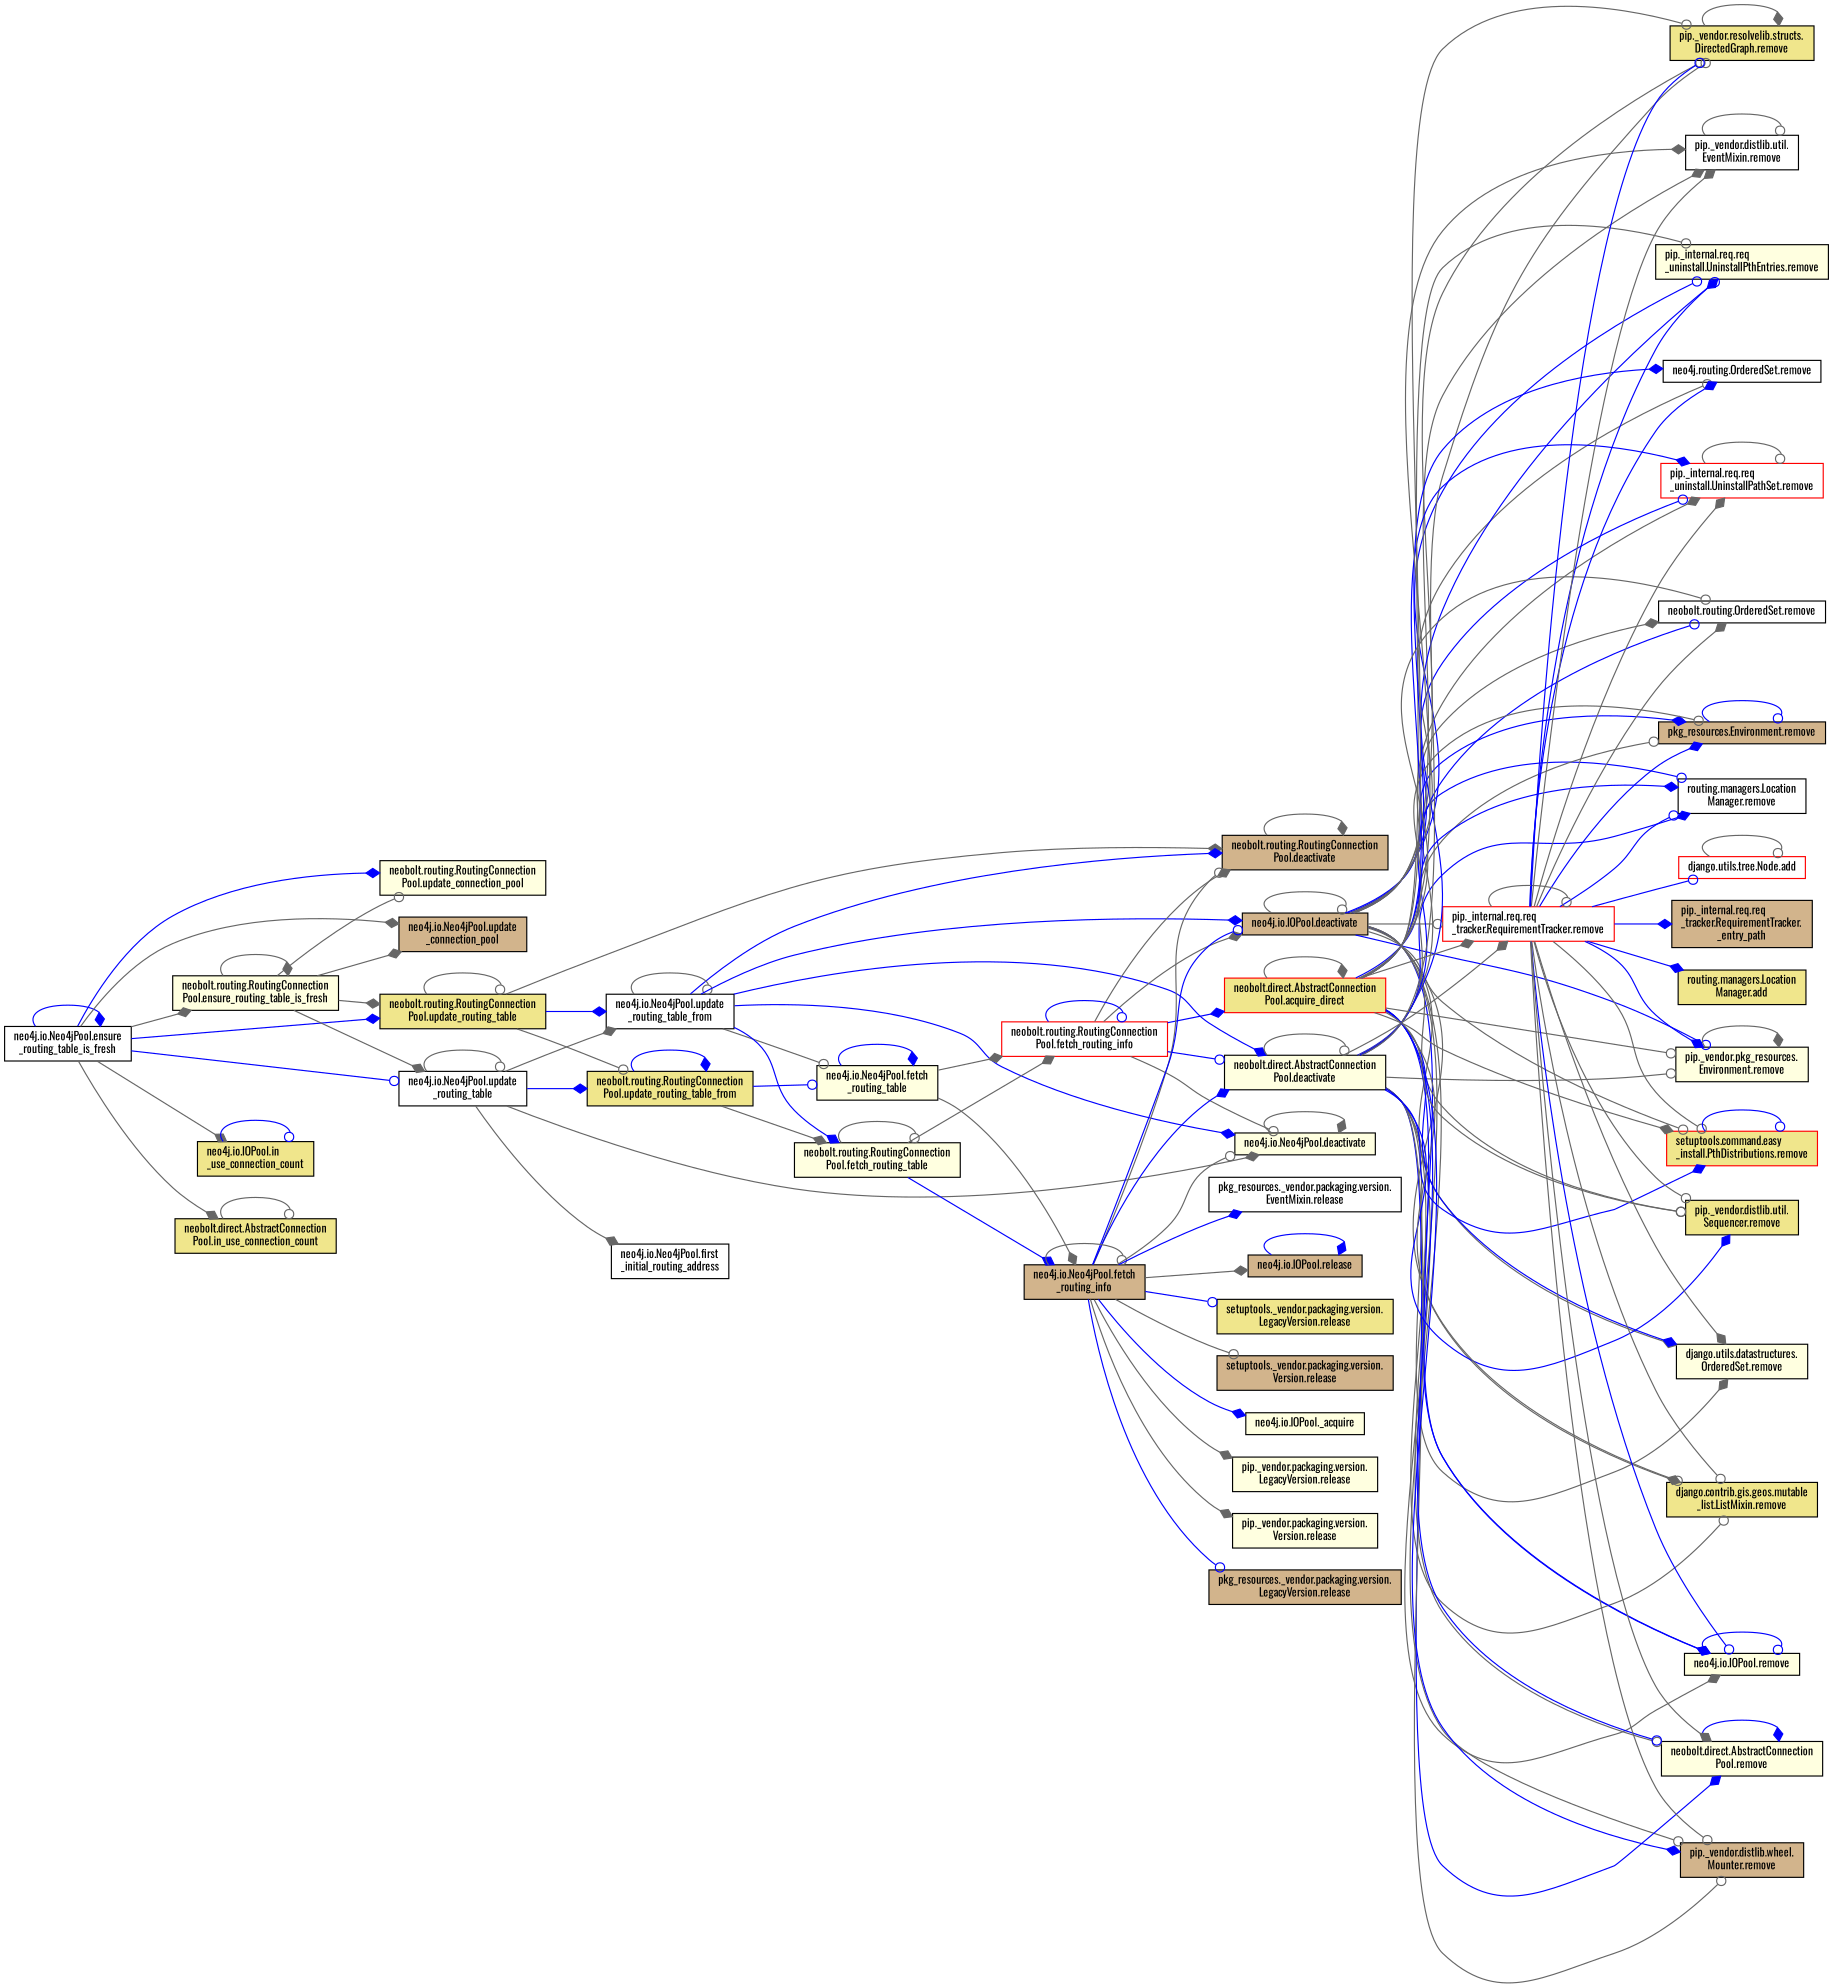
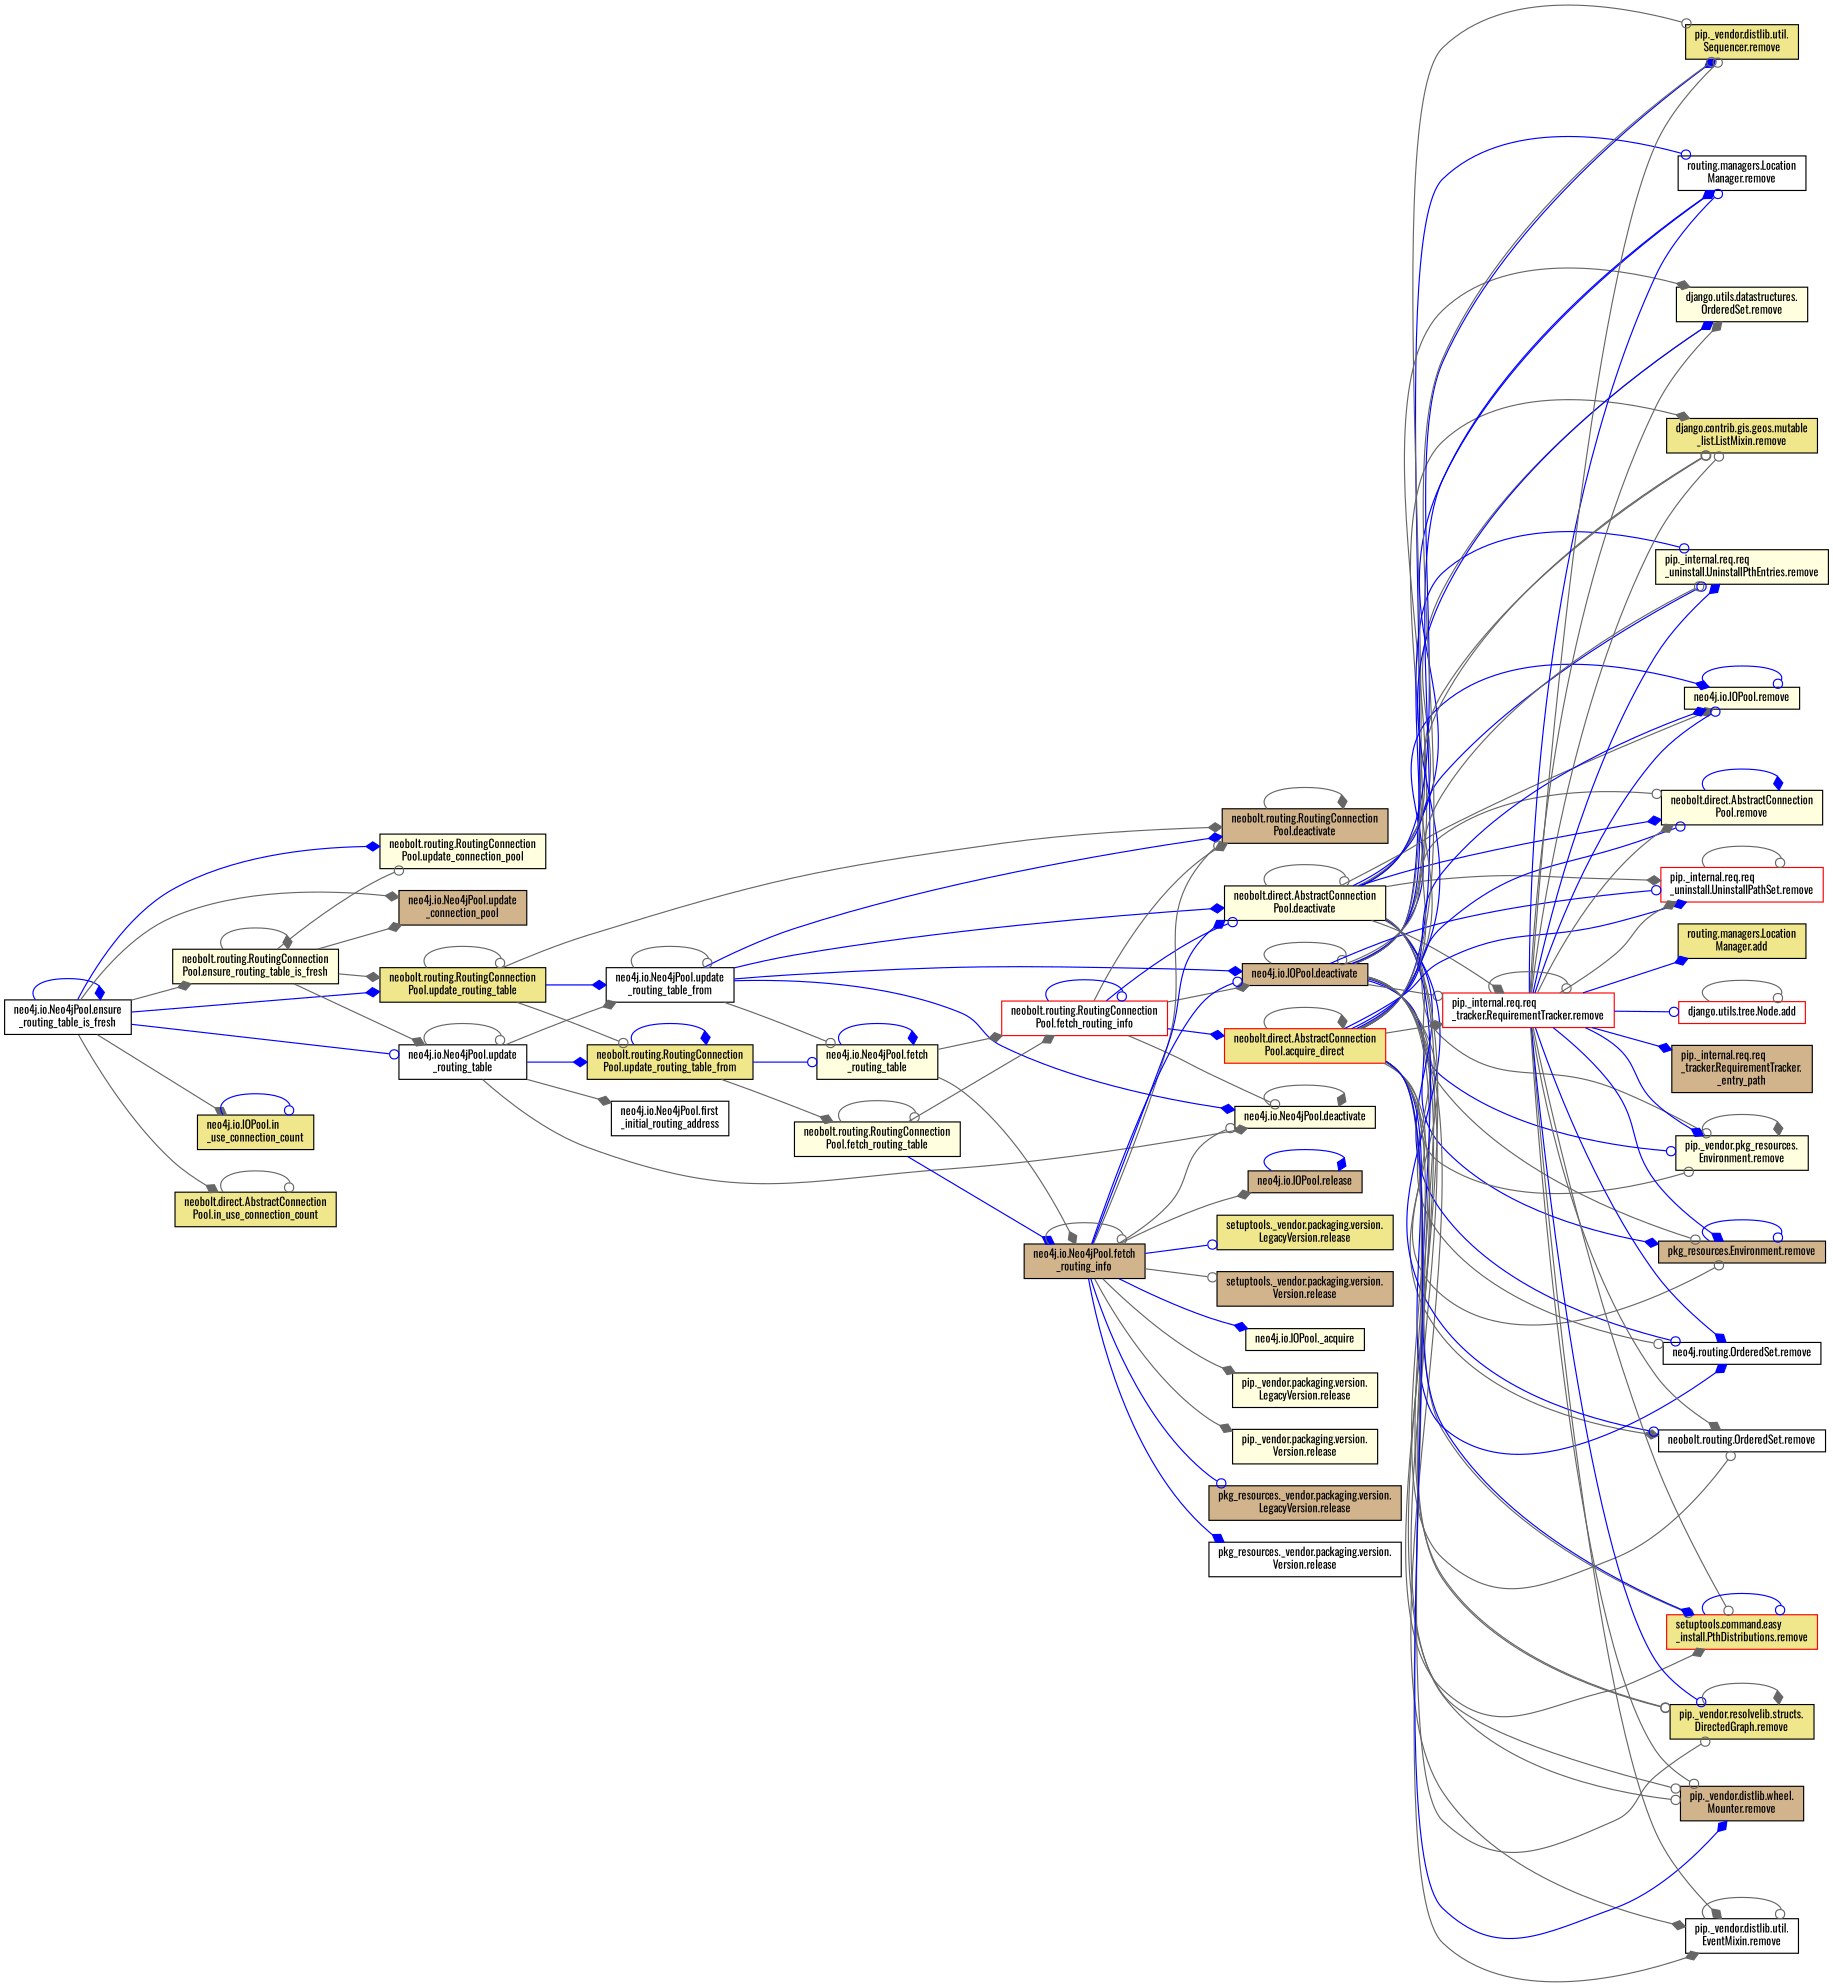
edge "neo4j.io.Neo4jPool.update _routing_table_from" -> "neobolt.routing.RoutingConnection Pool.fetch_routing_table": removed
node "pkg_resources._vendor.packaging.version. EventMixin.release": label "pkg_resources._vendor.packaging.version. EventMixin.release" -> "pkg_resources._vendor.packaging.version. Version.release"
edge "neobolt.direct.AbstractConnection Pool.deactivate" -> "neo4j.routing.OrderedSet.remove": added
